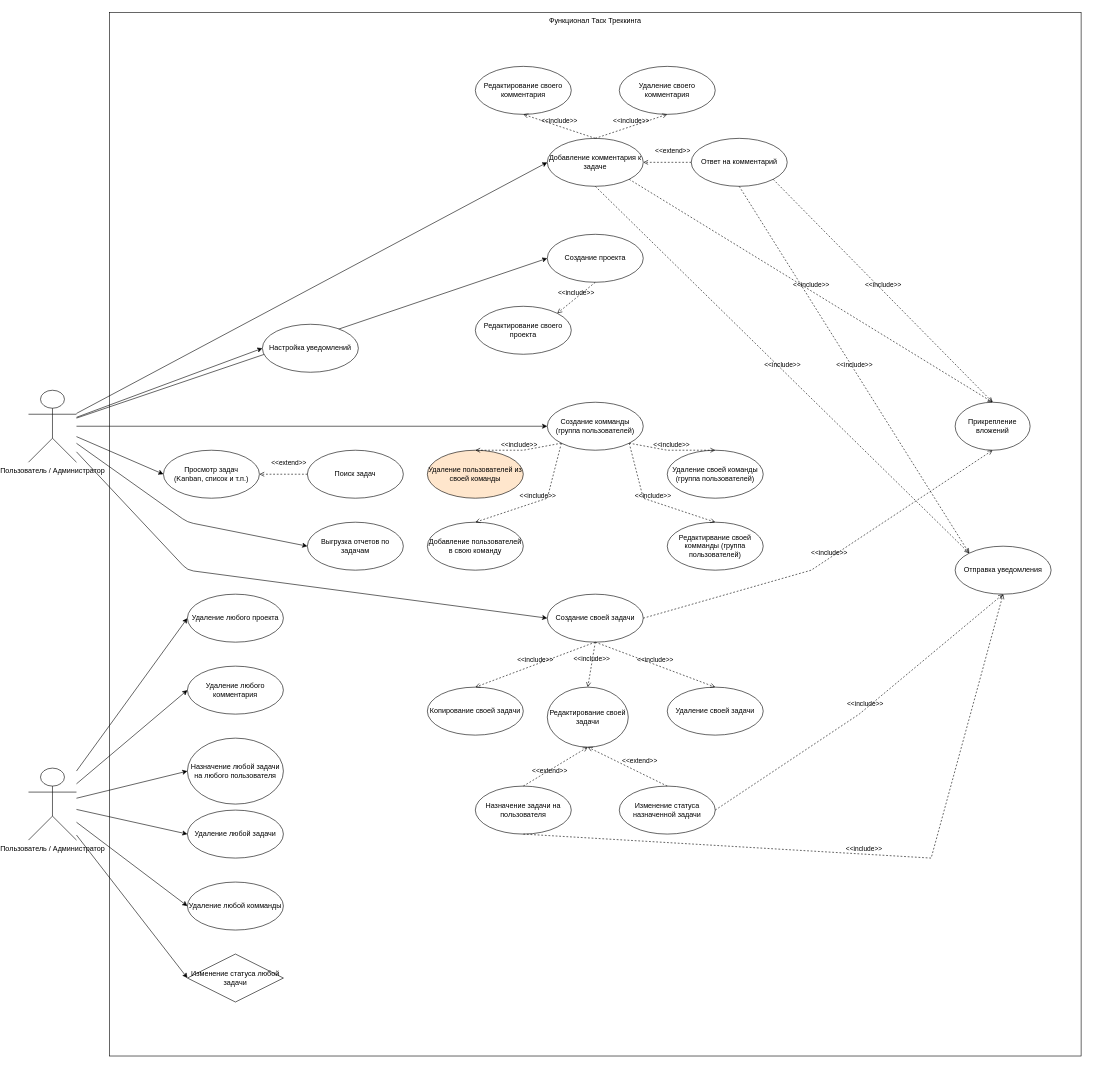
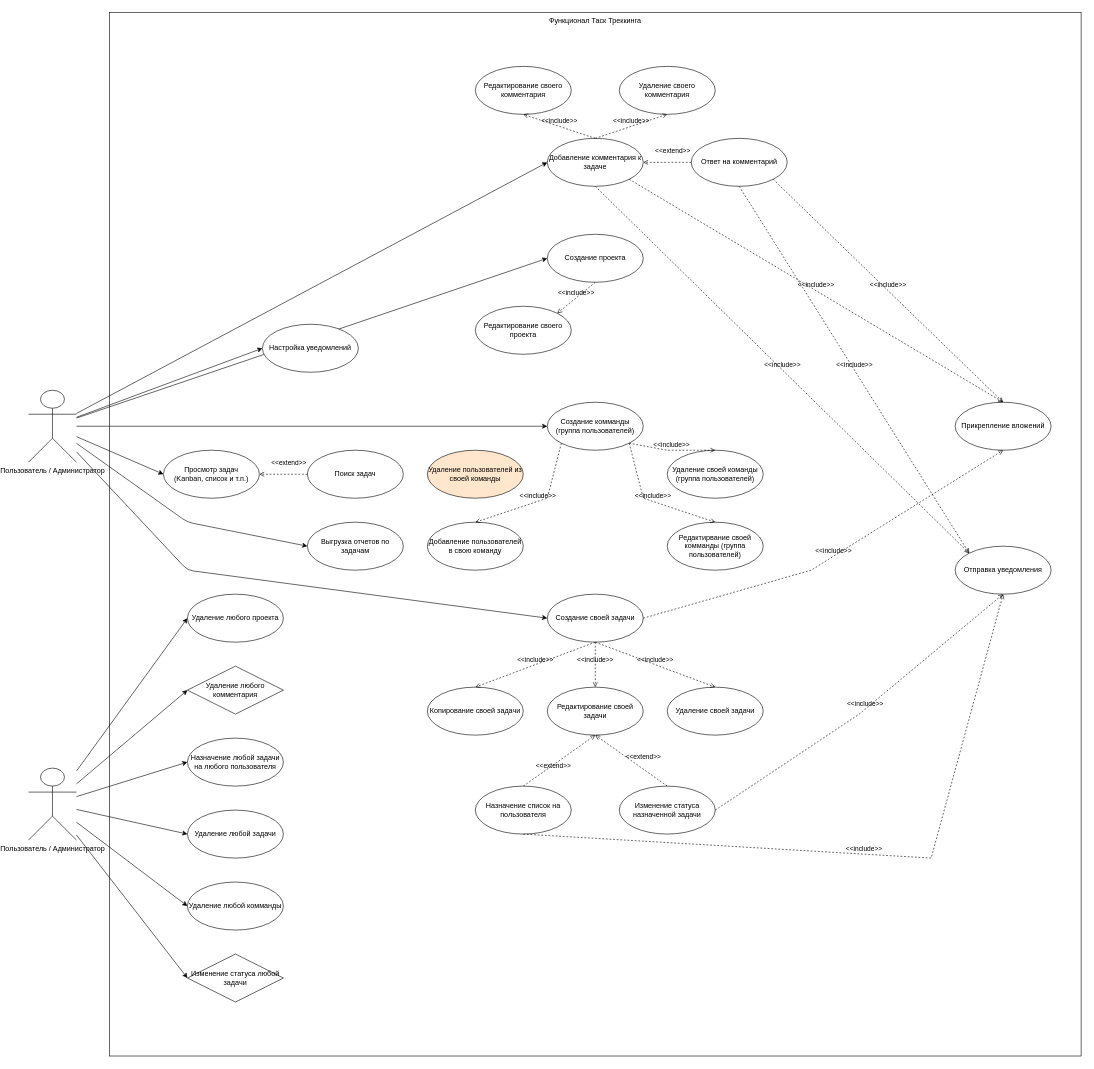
node "Прикрепление вложений": size 75x48 -> 96x48
edge "Создание комманды (группа пользователей)" -> "Удаление пользователей из своей команды": removed, label "<<include>>"
node "Удаление любого комментария": shape ellipse -> diamond
node "Редактирование своей задачи": size 81x60 -> 96x48
node "Назначение любой задачи на любого пользователя": size 96x66 -> 96x48
node "Назначение задачи на пользователя": label "Назначение задачи на пользователя" -> "Назначение список на пользователя"
